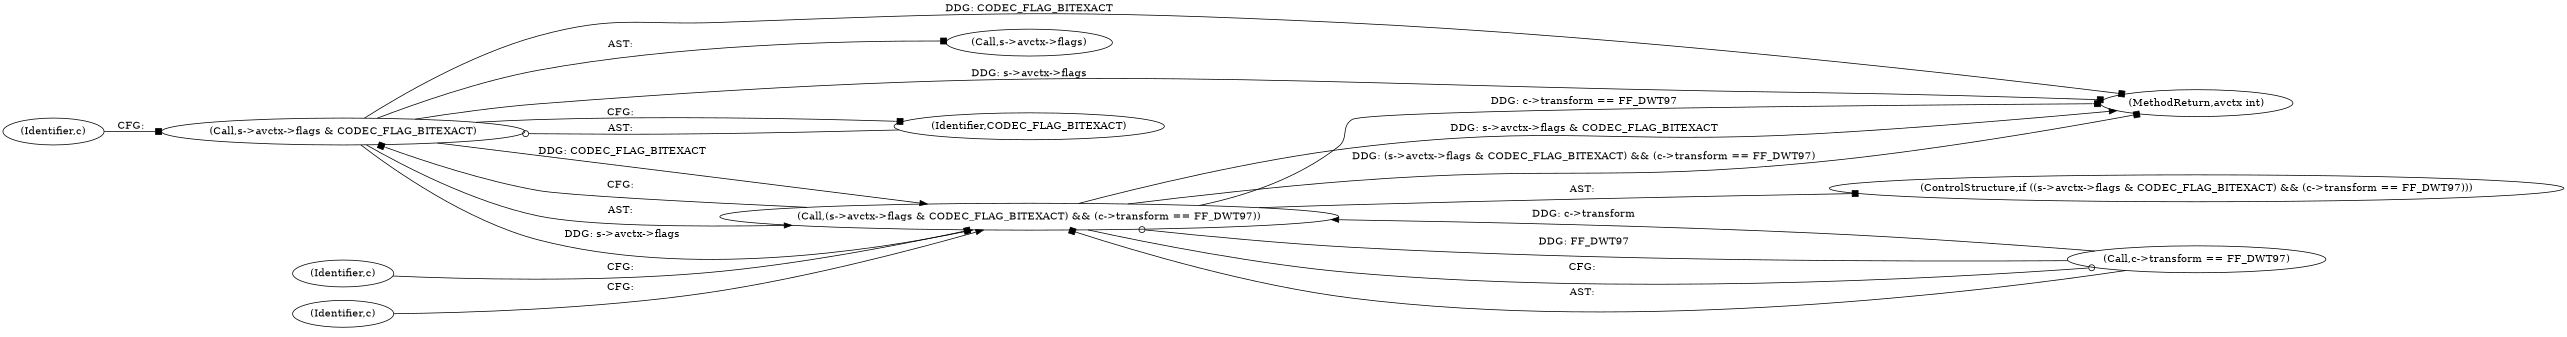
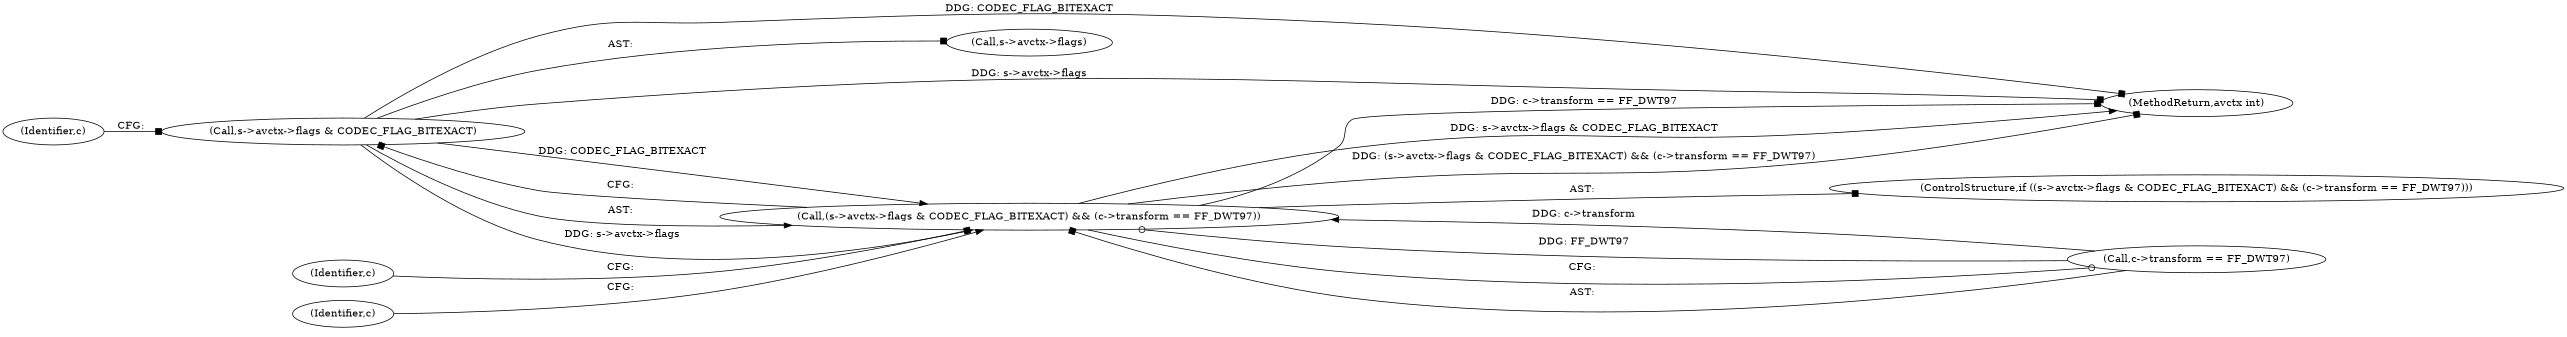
node "(Identifier,CODEC_FLAG_BITEXACT)": removed
